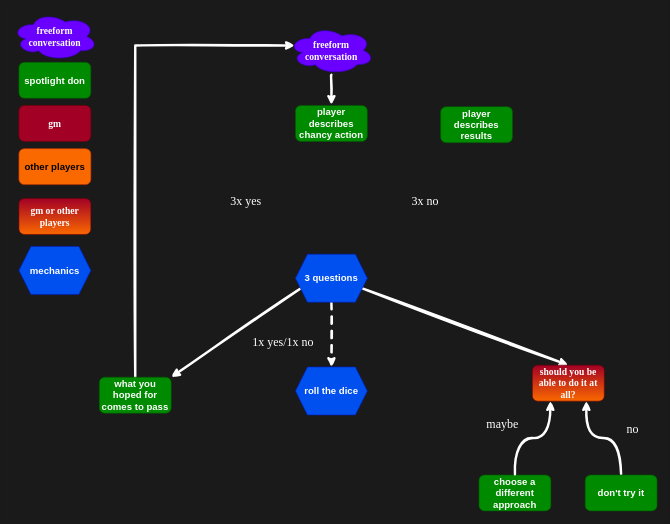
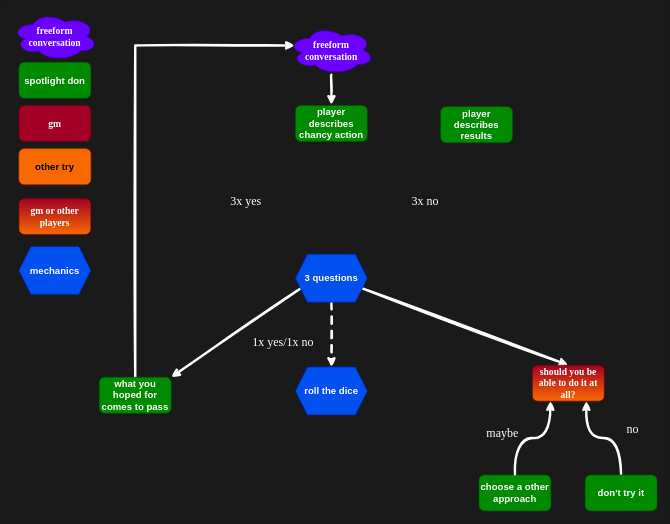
node "other players": label "other players" -> "other try"
node "maybe": moved (502, 424) -> (502, 433)
node "choose a different approach": label "choose a different approach" -> "choose a other approach"
